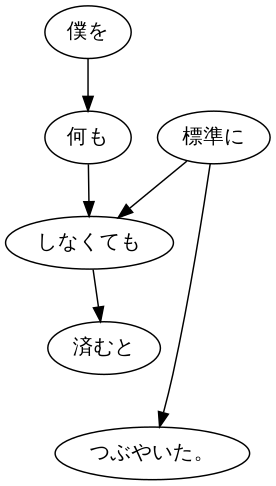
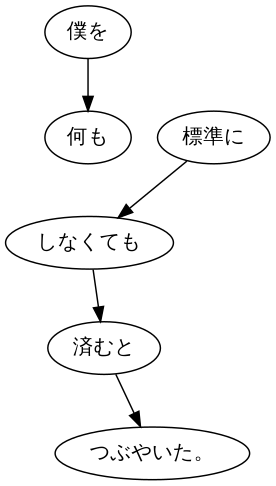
edge "何も" -> "しなくても": removed
edge "標準に" -> "つぶやいた。": now "済むと" -> "つぶやいた。"
